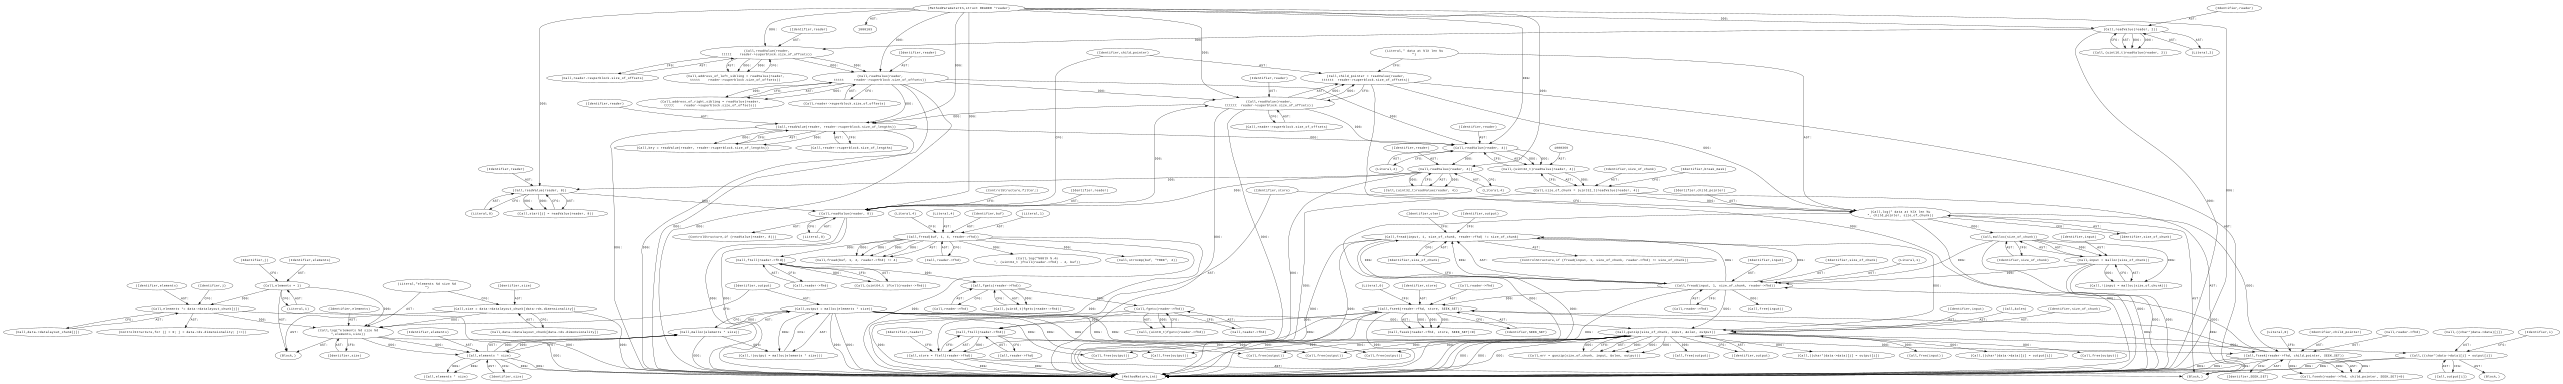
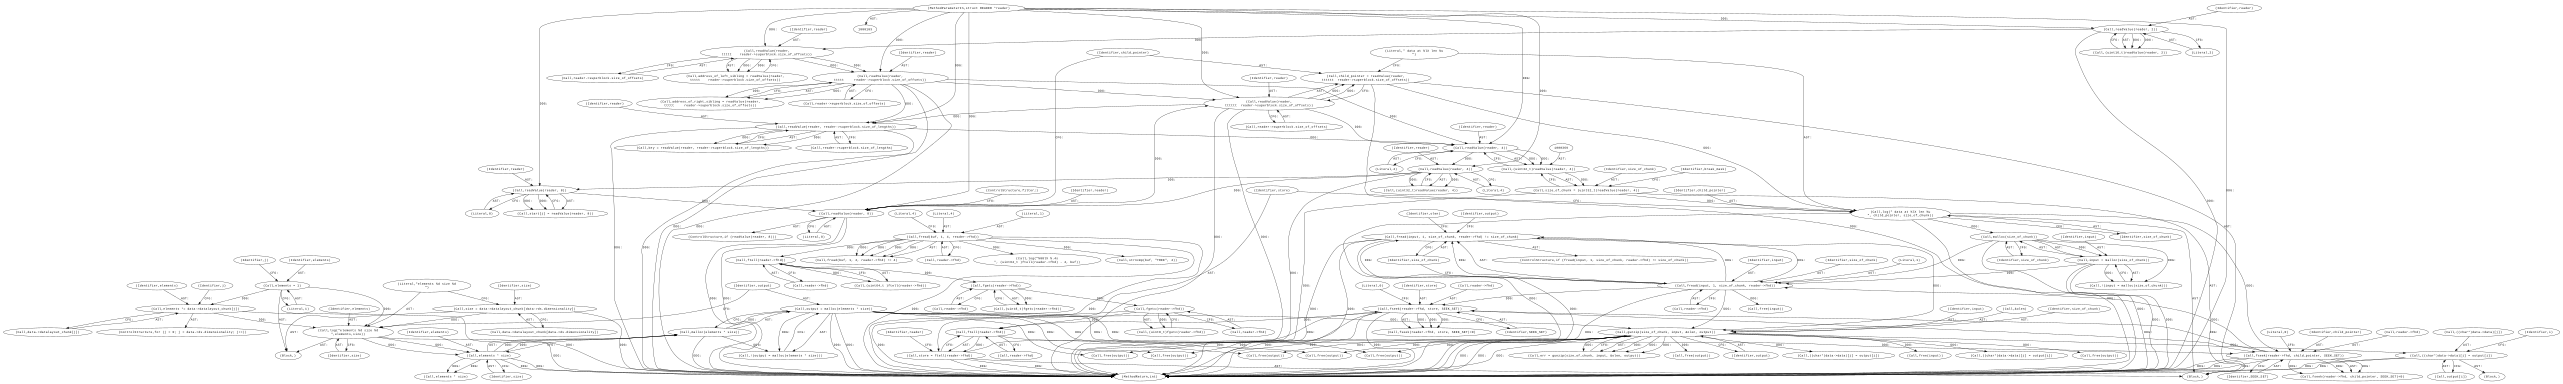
edge "(Call,readValue(reader, 2))" -> "(Literal,2)": label "AST: " -> "CFG: "
node "(Identifier,buf)": removed
